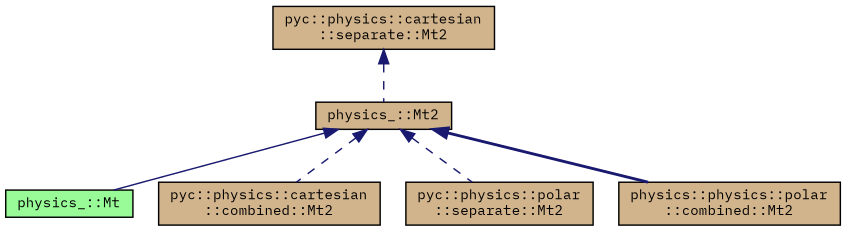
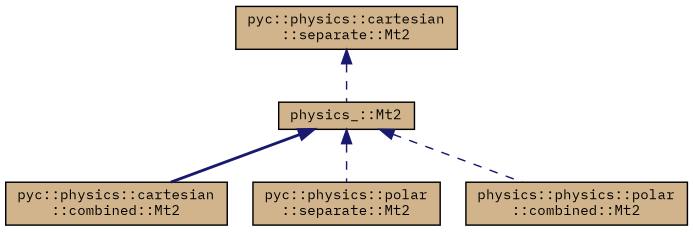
edge "physics::physics::polar ::combined::Mt2" -> "physics_::Mt2": style bold -> dashed
edge "pyc::physics::cartesian ::combined::Mt2" -> "physics_::Mt2": style dashed -> bold
node "physics_::Mt": removed
